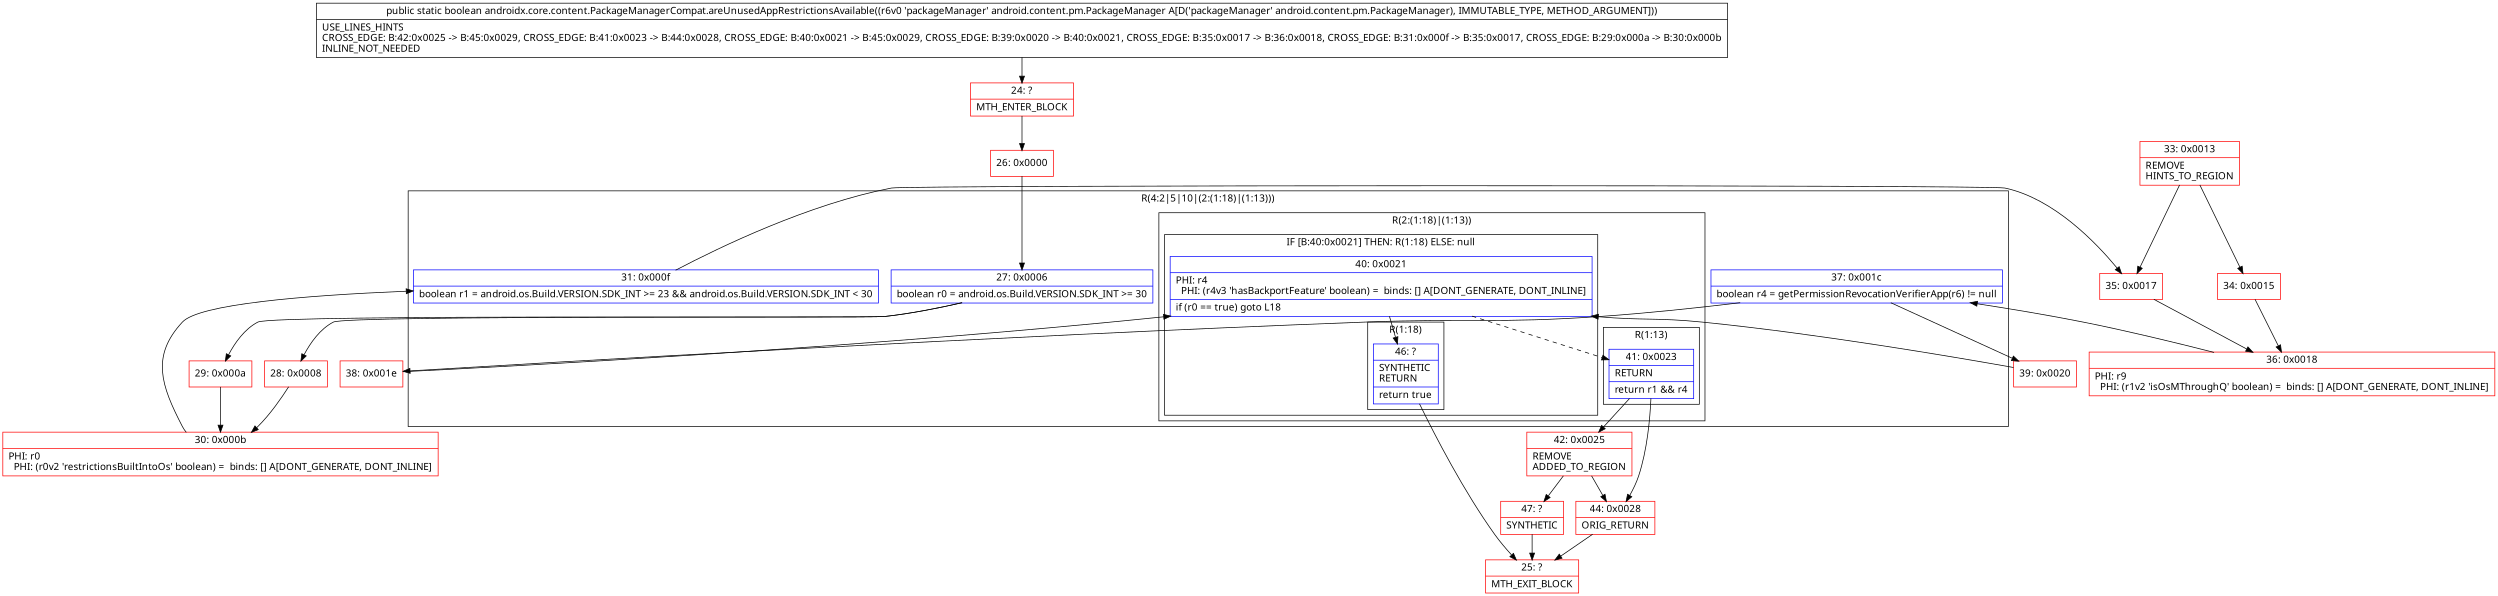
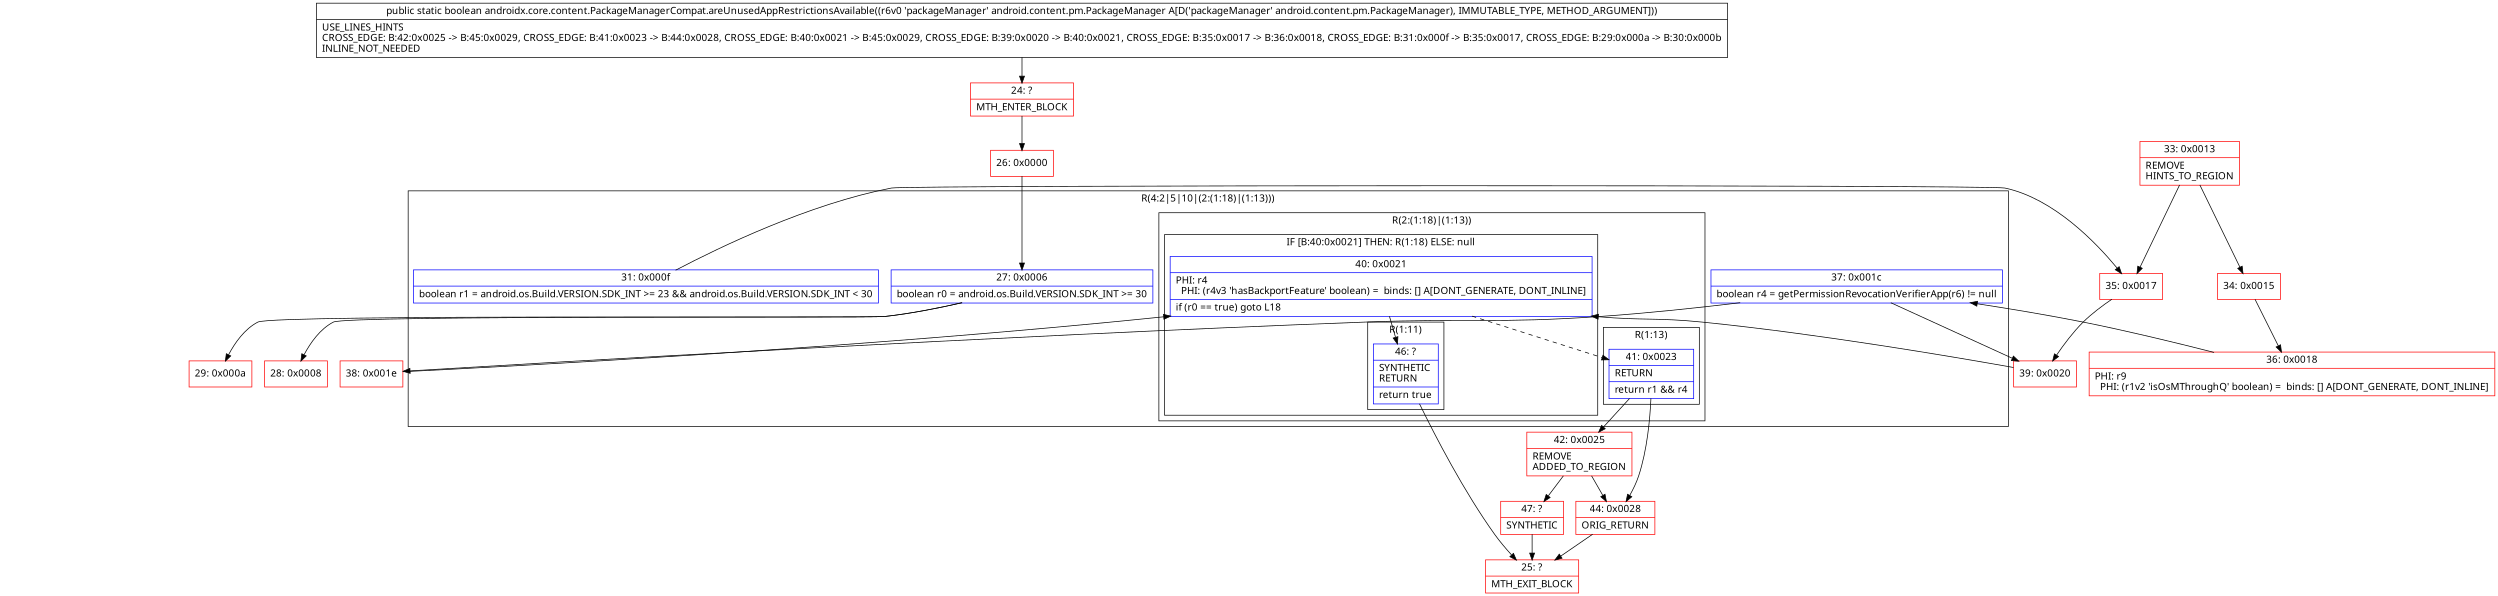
edge "35: 0x0017" -> "36: 0x0018": now "35: 0x0017" -> "39: 0x0020"
cluster "R(1:18)": label "R(1:18)" -> "R(1:11)"
node "30: 0x000b": removed
